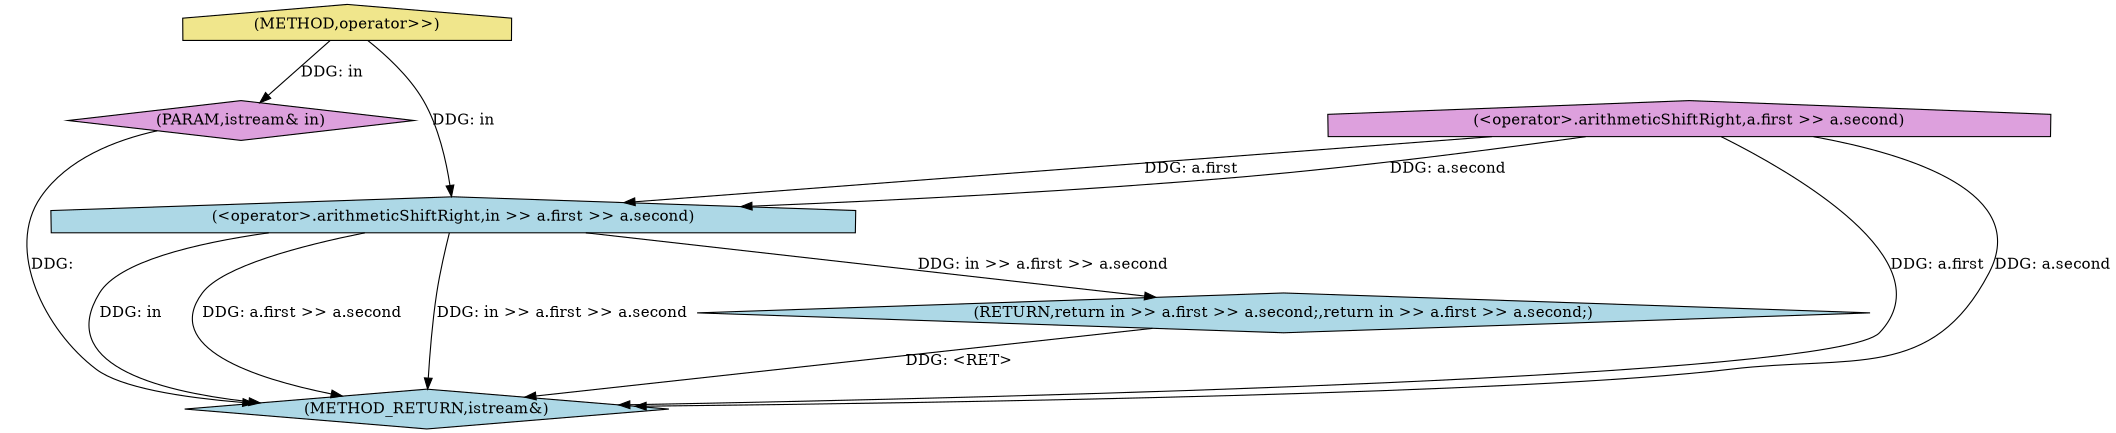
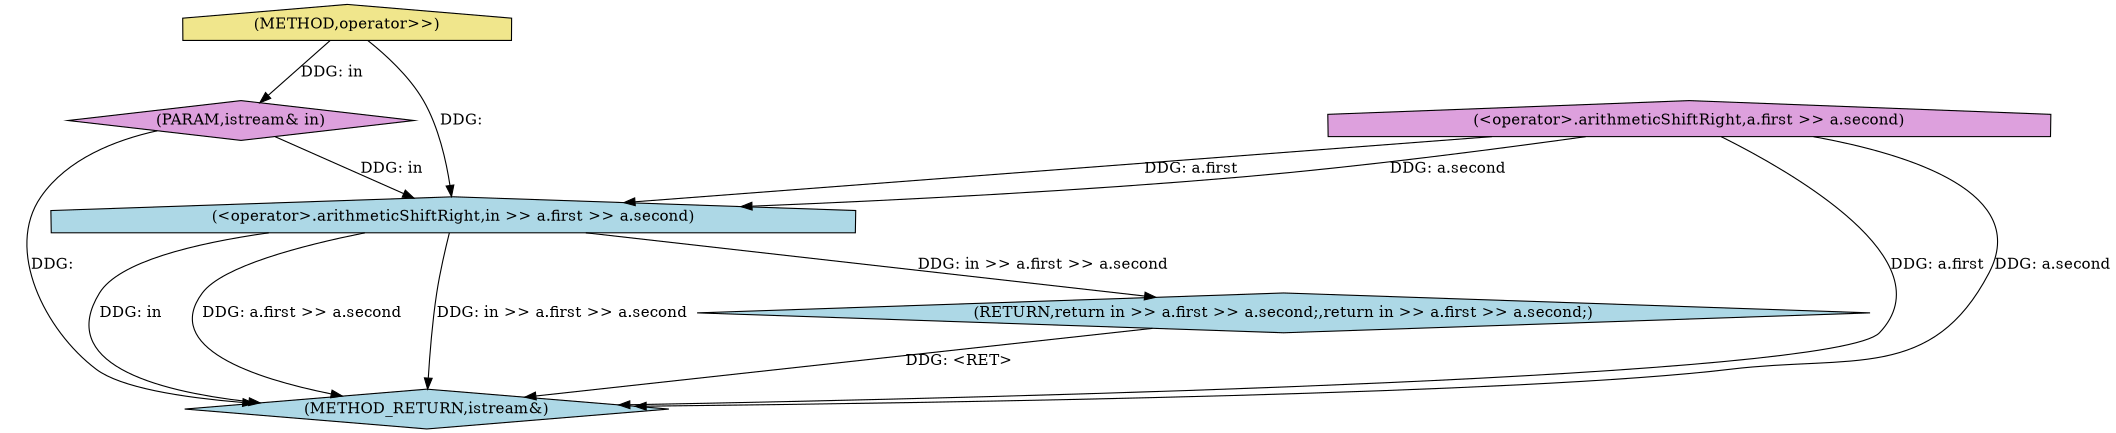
edge "(METHOD,operator>>)" -> "(<operator>.arithmeticShiftRight,in >> a.first >> a.second)": label "DDG: in" -> "DDG: "
edge "(PARAM,istream& in)" -> "(<operator>.arithmeticShiftRight,in >> a.first >> a.second)": added, label "DDG: in"
